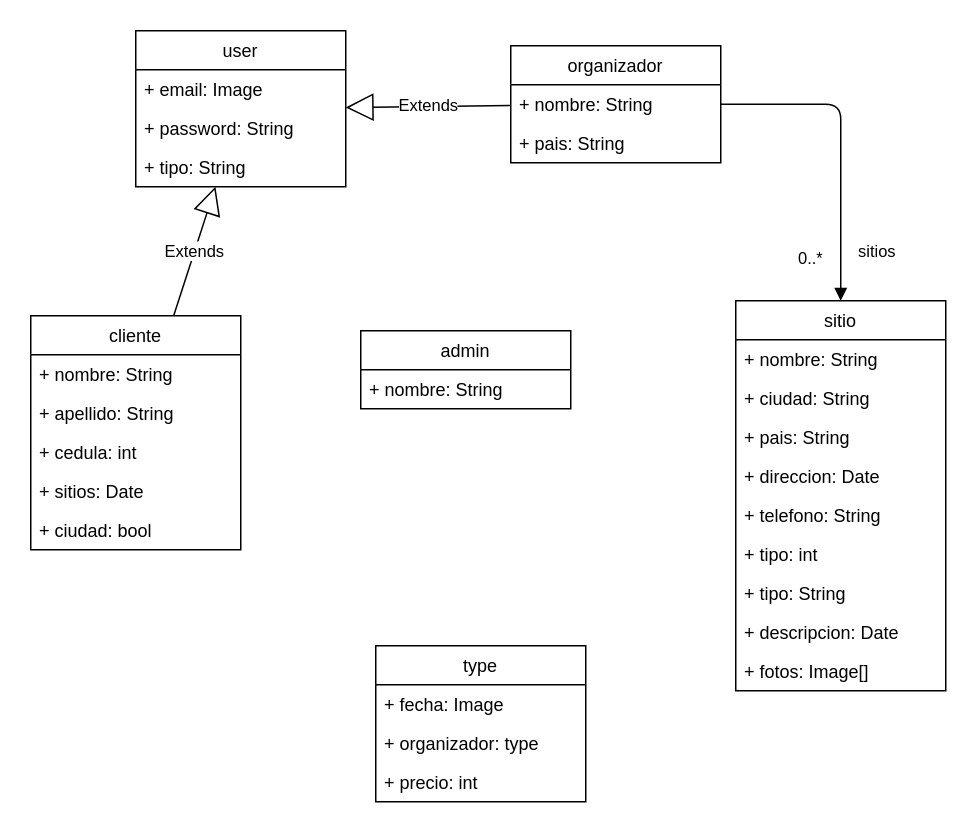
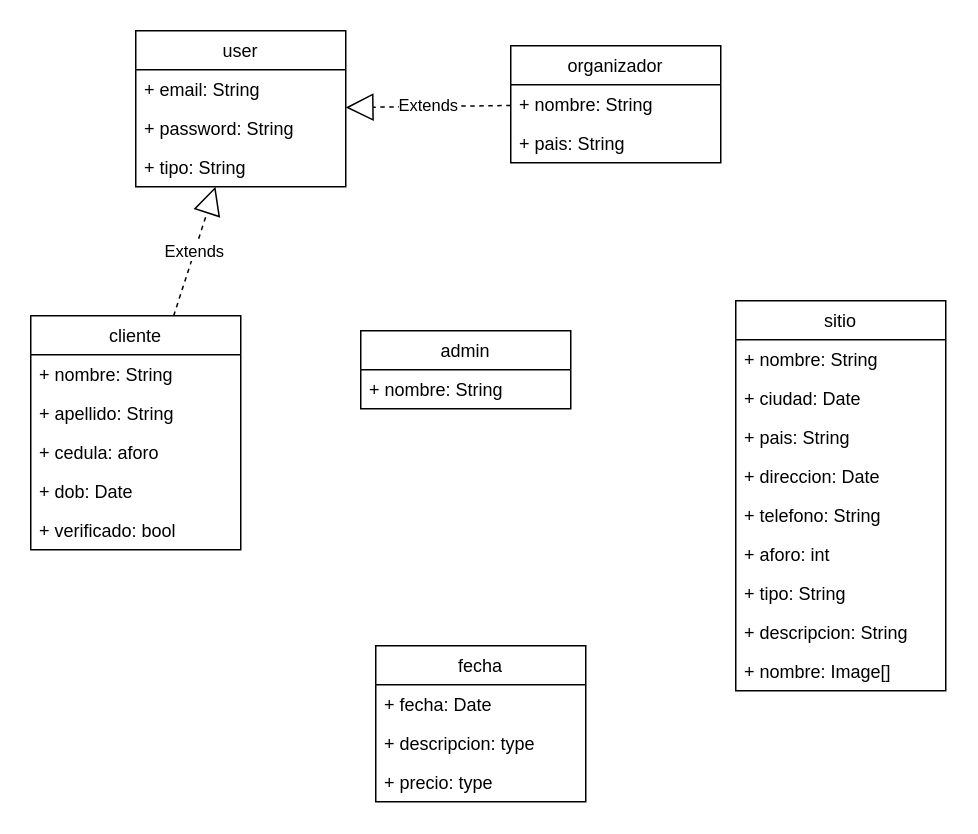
node "+ email: Image": label "+ email: Image" -> "+ email: String"
edge "organizador" -> "user": style solid -> dashed
edge "organizador" -> "sitio": removed, labels "0..*", "sitios"
edge "cliente" -> "user": style solid -> dashed
node "+ ciudad: String": label "+ ciudad: String" -> "+ ciudad: Date"
node "+ cedula: int": label "+ cedula: int" -> "+ cedula: aforo"
node "+ sitios: Date": label "+ sitios: Date" -> "+ dob: Date"
node "+ ciudad: bool": label "+ ciudad: bool" -> "+ verificado: bool"
node "+ tipo: int": label "+ tipo: int" -> "+ aforo: int"
node "+ descripcion: Date": label "+ descripcion: Date" -> "+ descripcion: String"
node "type": label "type" -> "fecha"
node "+ fotos: Image[]": label "+ fotos: Image[]" -> "+ nombre: Image[]"
node "+ fecha: Image": label "+ fecha: Image" -> "+ fecha: Date"
node "+ organizador: type": label "+ organizador: type" -> "+ descripcion: type"
node "+ precio: int": label "+ precio: int" -> "+ precio: type"
